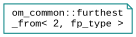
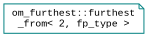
node "om_common::furthest _from< 2, fp_type >": label "om_common::furthest _from< 2, fp_type >" -> "om_furthest::furthest _from< 2, fp_type >"
